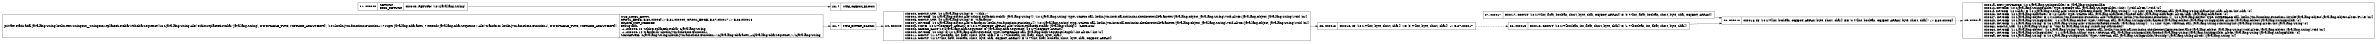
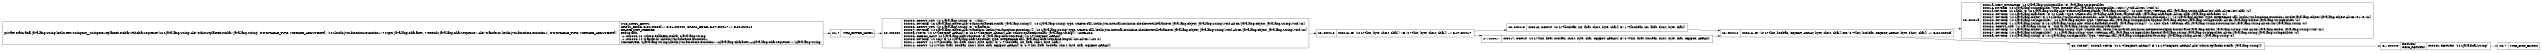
node "31: 0x0040": text "0x0040: RETURN  (r0 I:java.lang.String)" -> "0x0040: RETURN  (r0 I:java.final.String)"
node "23: ?": text "MTH_CHECK_BLOCK" -> "MTH_EXIT_BLOCK"
node "22: ?": text "MTH_ENTER_BLOCK" -> "MTH_ENTER_LINES"
edge "25: 0x0013" -> "26: 0x0015": style dashed -> solid
edge "25: 0x0013" -> "27: 0x0017": added
node "30: 0x003f": added
